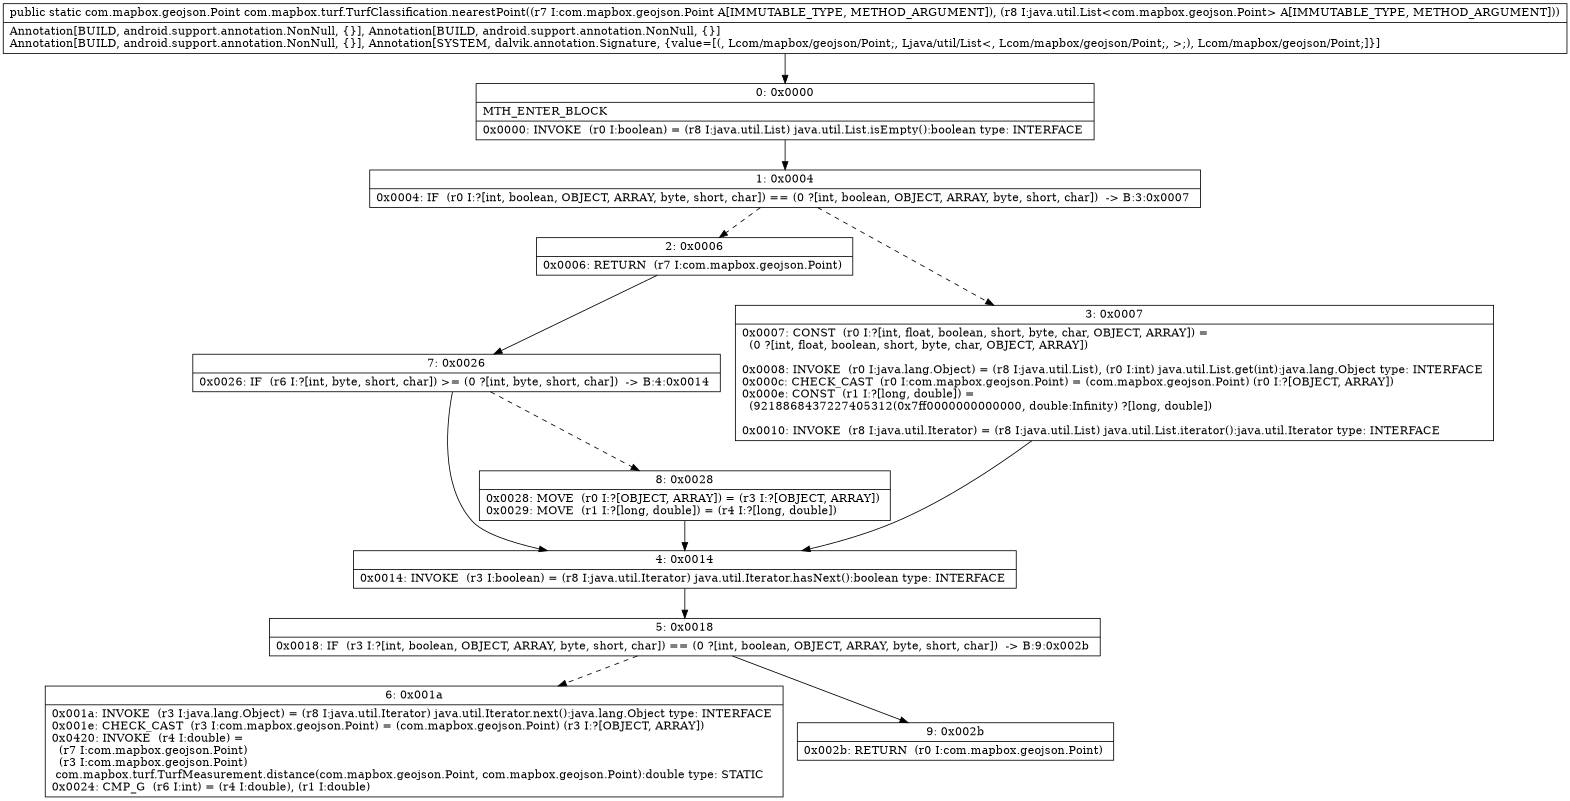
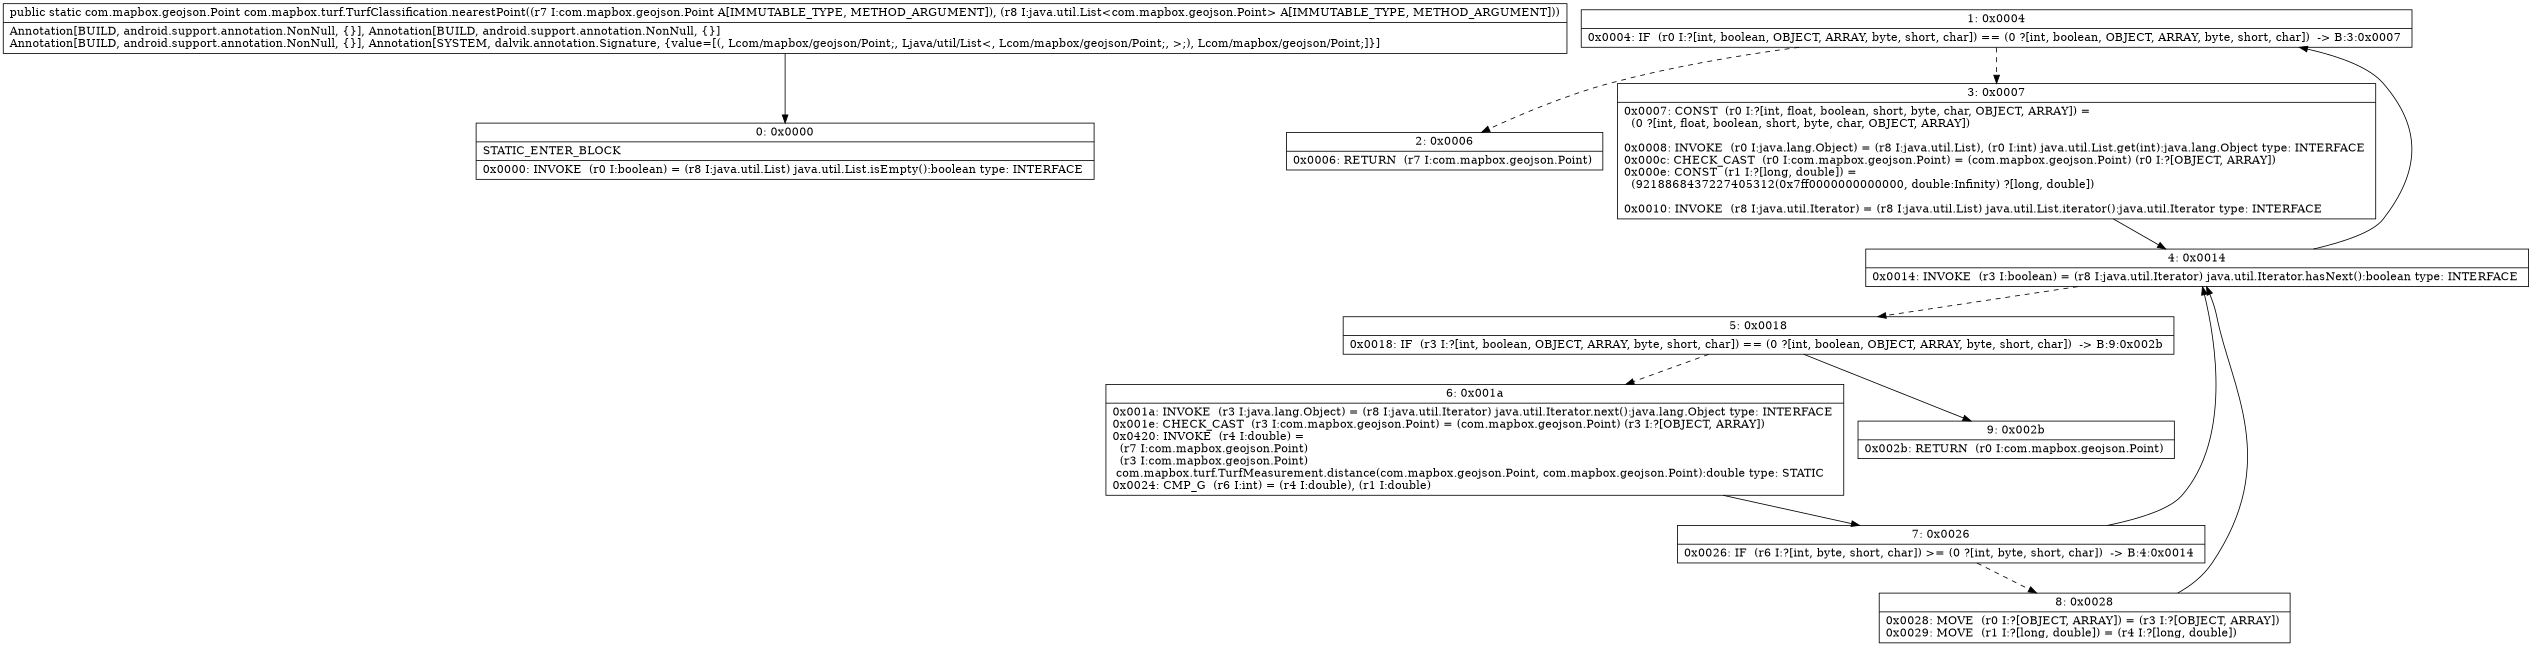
node "0: 0x0000": text "MTH_ENTER_BLOCK" -> "STATIC_ENTER_BLOCK"
edge "0: 0x0000" -> "1: 0x0004": now "4: 0x0014" -> "1: 0x0004"
edge "2: 0x0006" -> "7: 0x0026": now "6: 0x001a" -> "7: 0x0026"
edge "4: 0x0014" -> "5: 0x0018": style solid -> dashed
